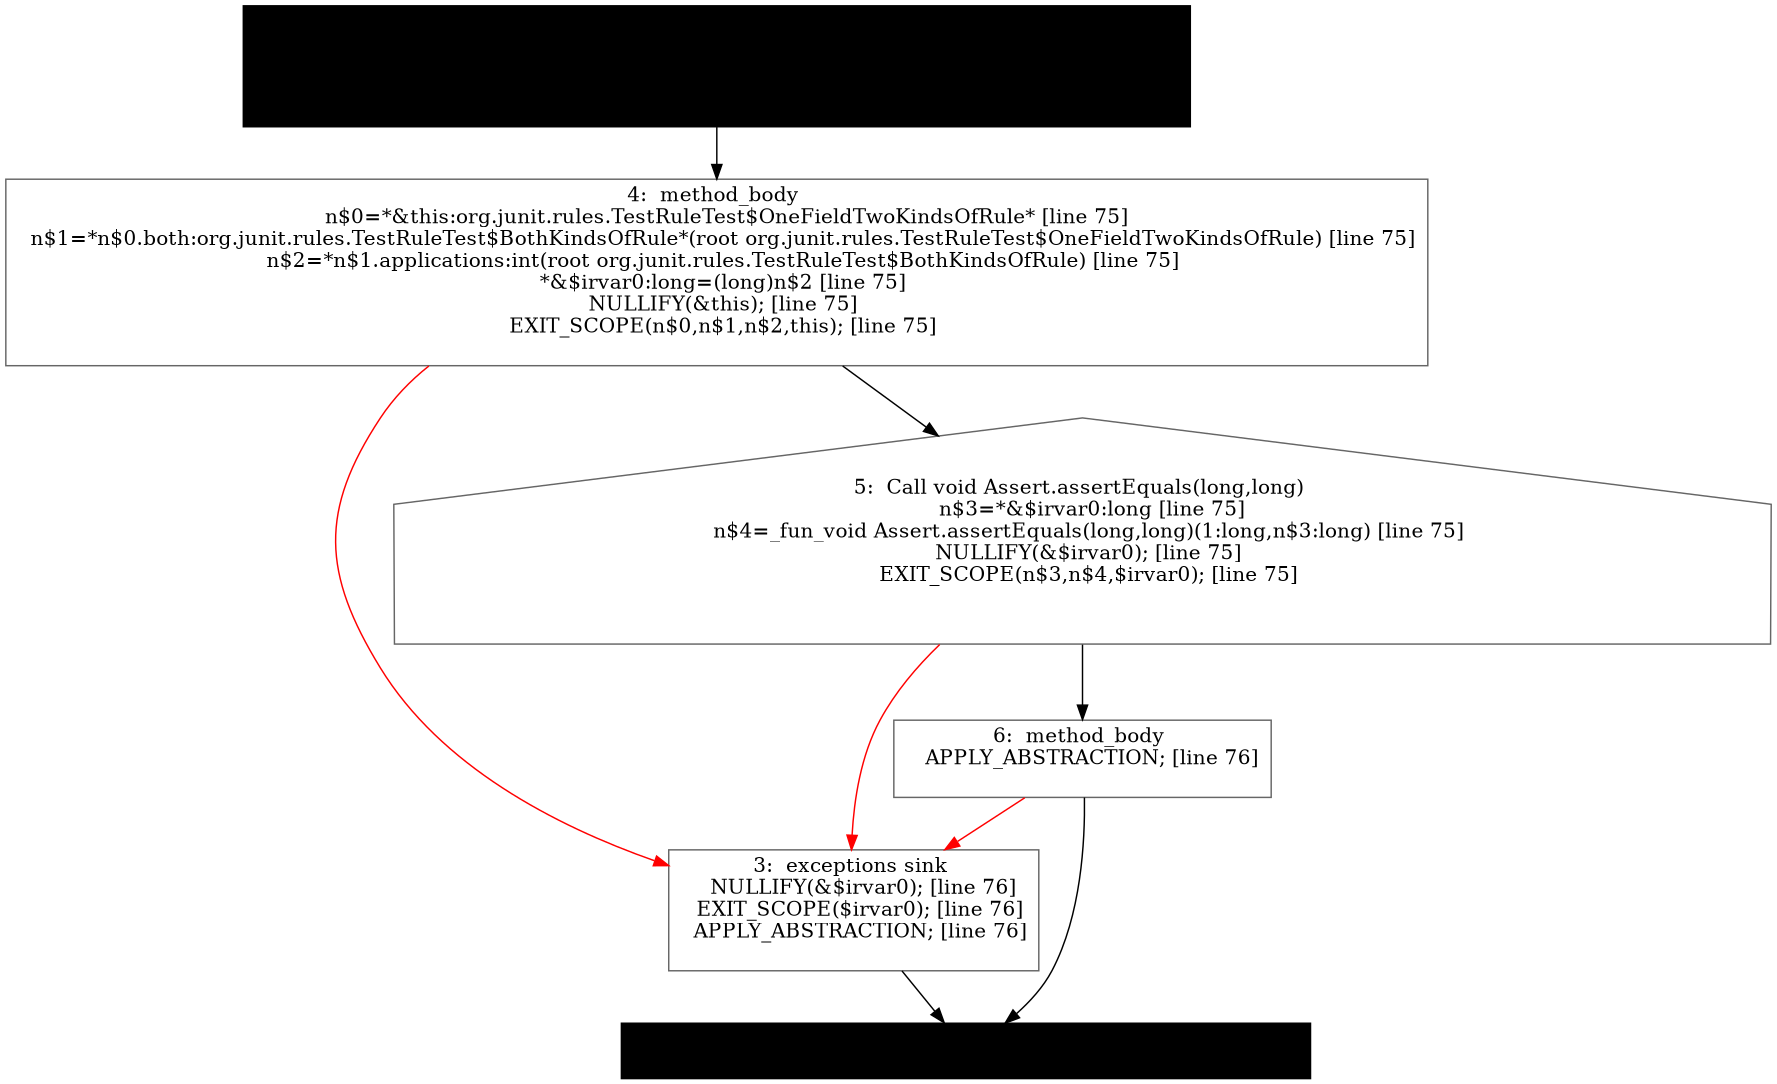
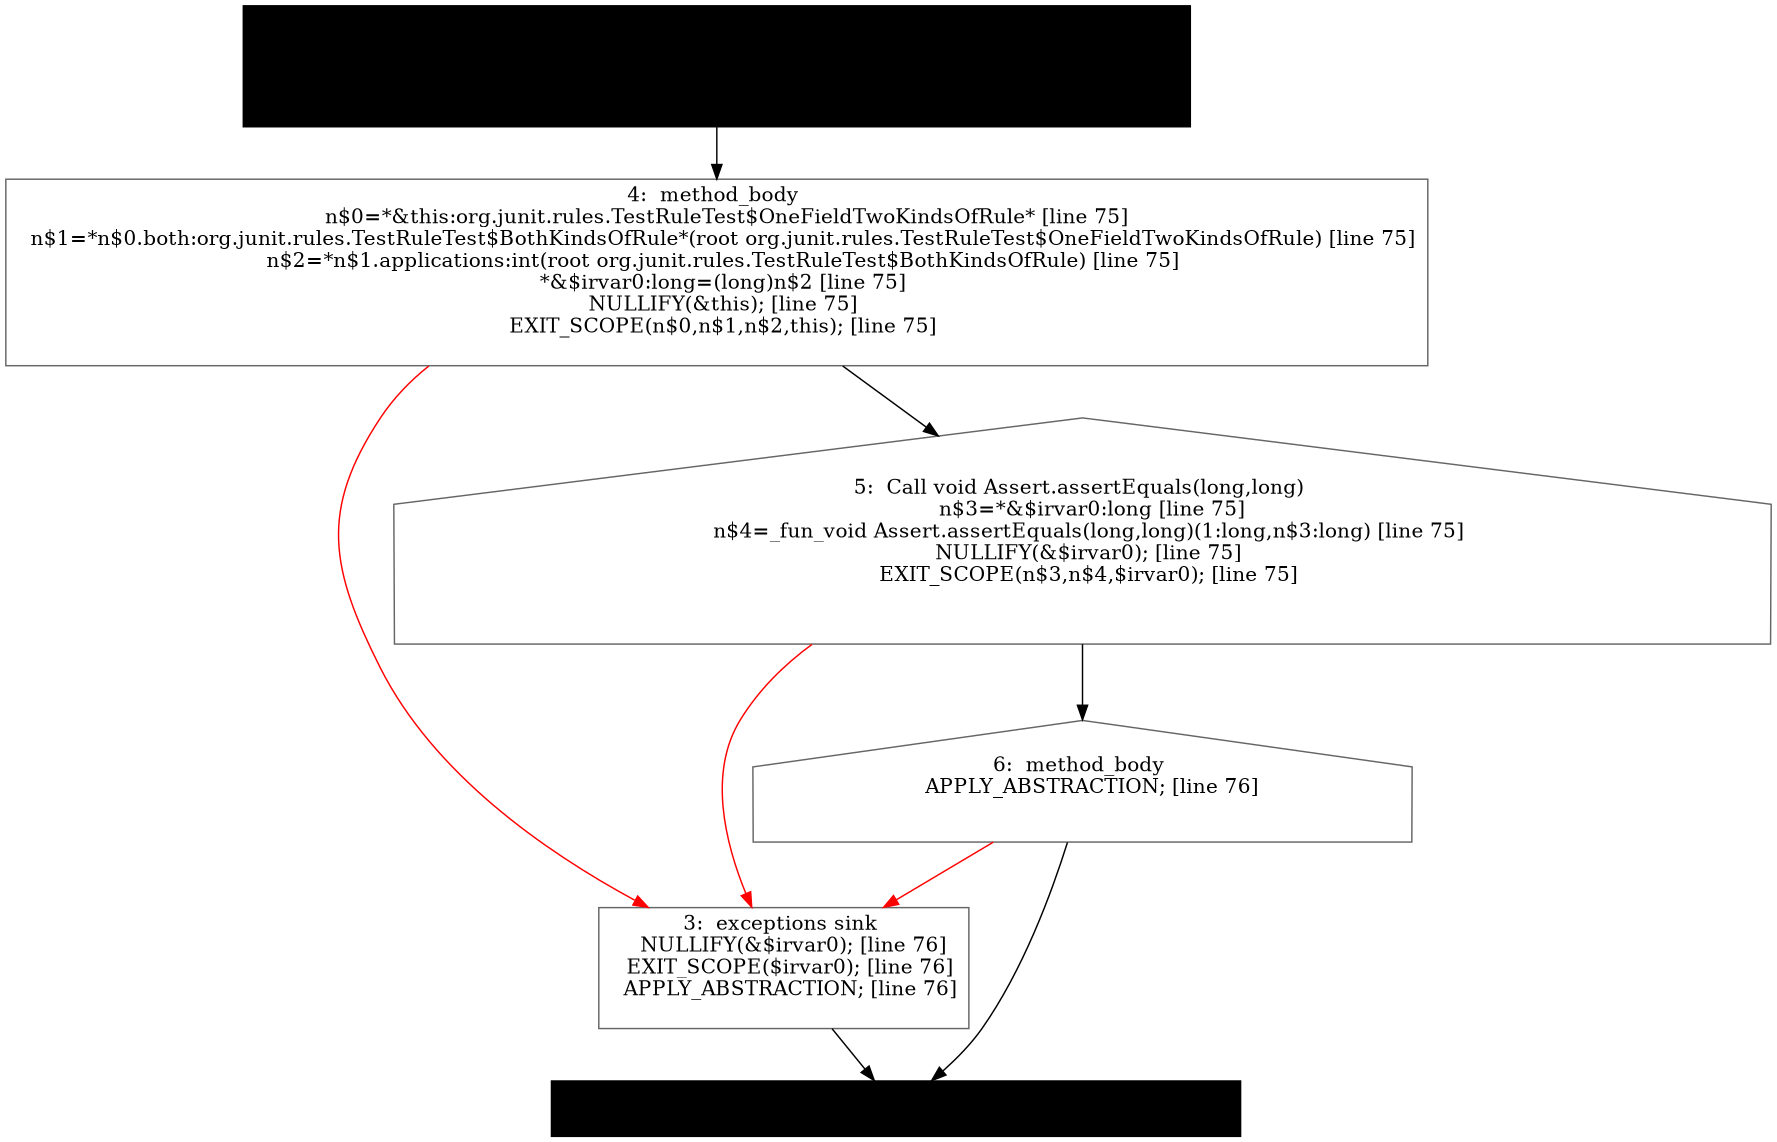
node "6:  method_body APPLY_ABSTRACTION; [line 76]": shape box -> house
